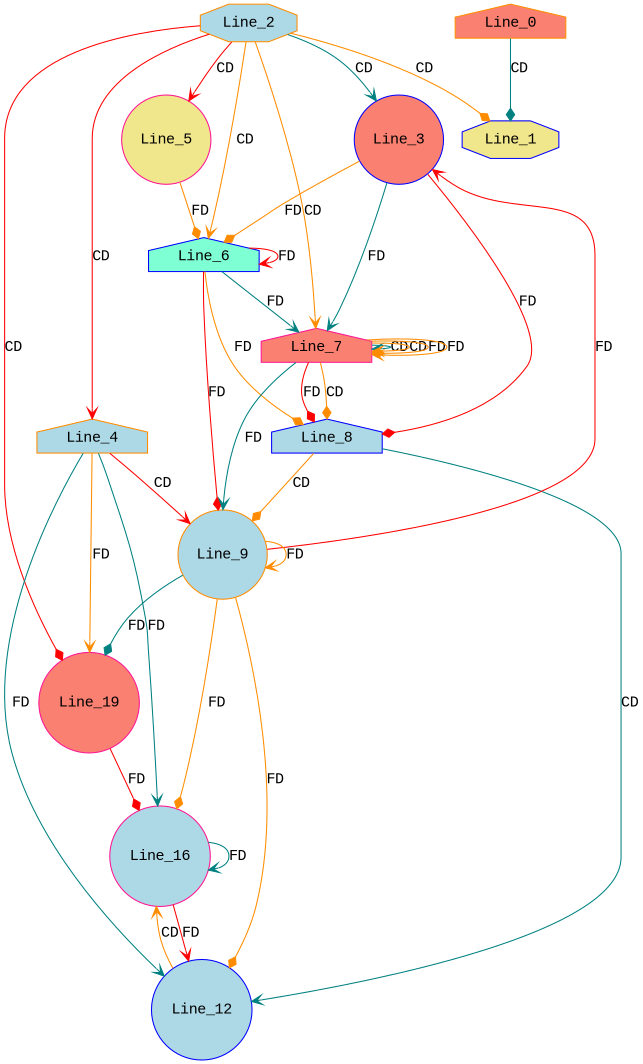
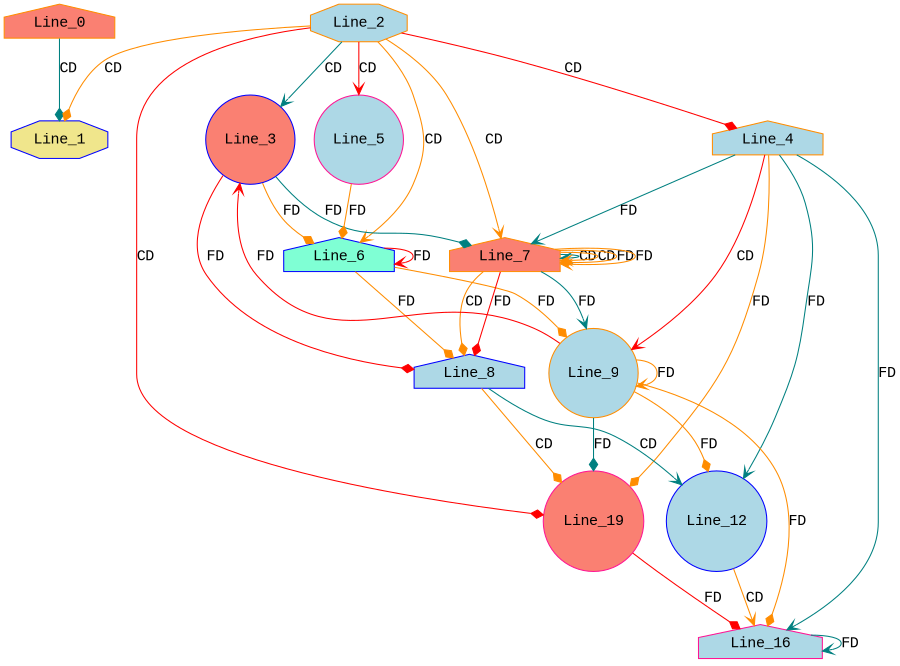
node "Line_5": fillcolor khaki -> lightblue
edge "Line_2" -> "Line_4": arrowhead vee -> diamond
edge "Line_3" -> "Line_7": arrowhead vee -> diamond
edge "Line_6" -> "Line_7": now "Line_4" -> "Line_7"
node "Line_7": color deeppink -> darkorange
edge "Line_6" -> "Line_9": color red -> darkorange
edge "Line_8" -> "Line_9": now "Line_8" -> "Line_19"
edge "Line_4" -> "Line_19": arrowhead vee -> diamond
node "Line_16": shape circle -> house
edge "Line_16" -> "Line_12": removed, label "FD"
